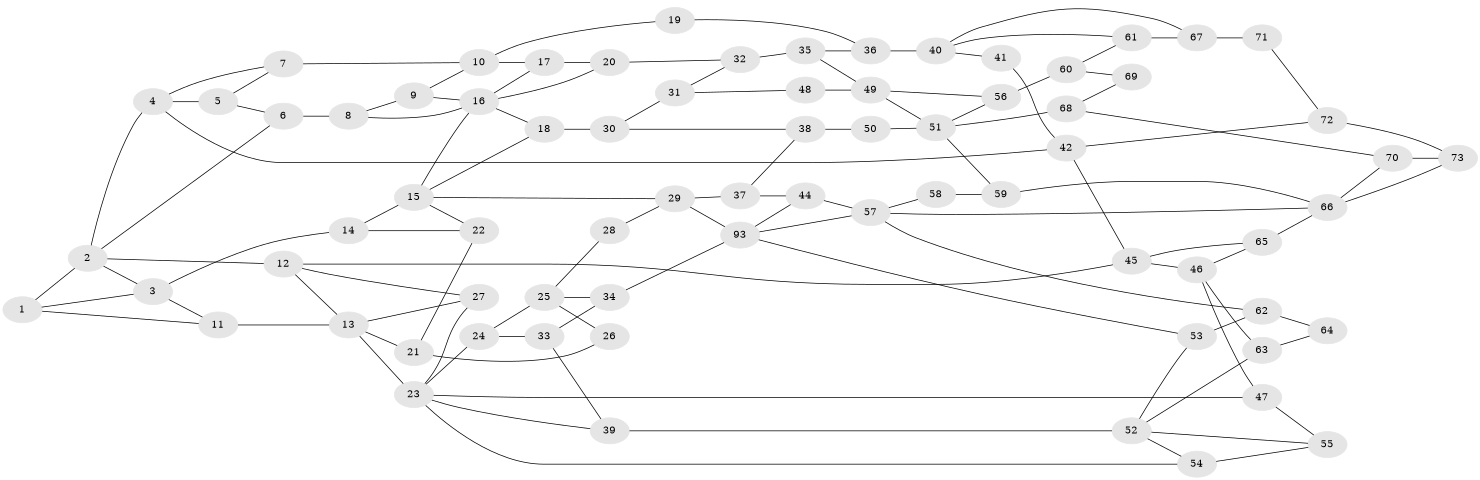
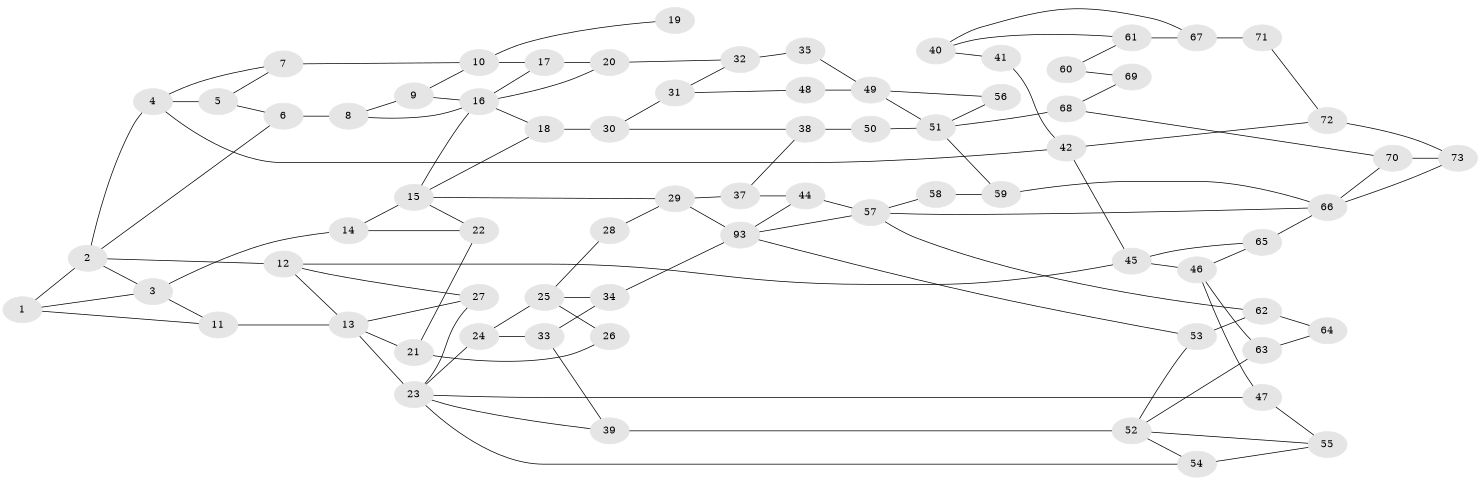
node "36": removed
edge "60" -- "56": removed
